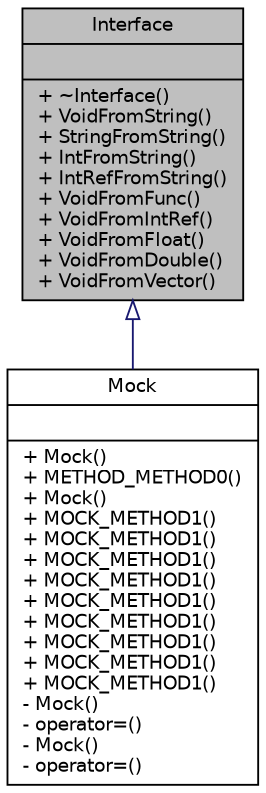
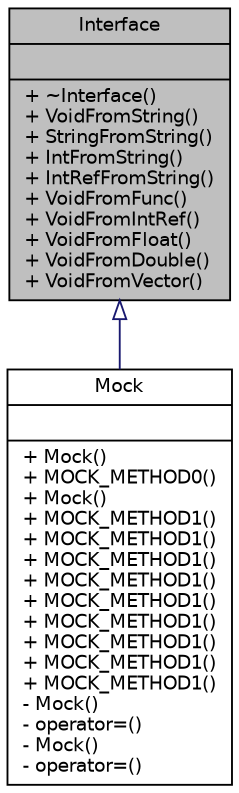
node "Mock": text "+ METHOD_METHOD0()" -> "+ MOCK_METHOD0()"
